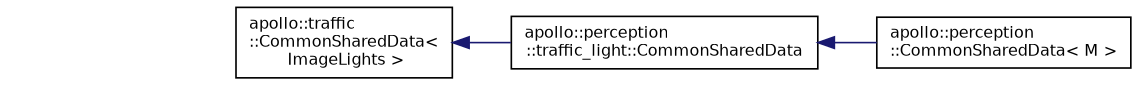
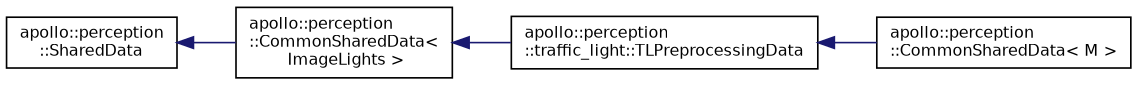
node "apollo::perception ::SharedData": added
node "apollo::traffic ::CommonSharedData< ImageLights >": label "apollo::traffic ::CommonSharedData< ImageLights >" -> "apollo::perception ::CommonSharedData< ImageLights >"
node "apollo::perception ::traffic_light::CommonSharedData": label "apollo::perception ::traffic_light::CommonSharedData" -> "apollo::perception ::traffic_light::TLPreprocessingData"
